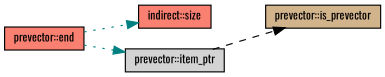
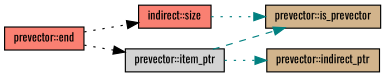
edge "indirect::size" -> "prevector::is_prevector": added
edge "prevector::end" -> "indirect::size": color teal -> black
edge "prevector::item_ptr" -> "prevector::is_prevector": color black -> teal
edge "prevector::end" -> "prevector::item_ptr": color teal -> black
node "prevector::indirect_ptr": added
